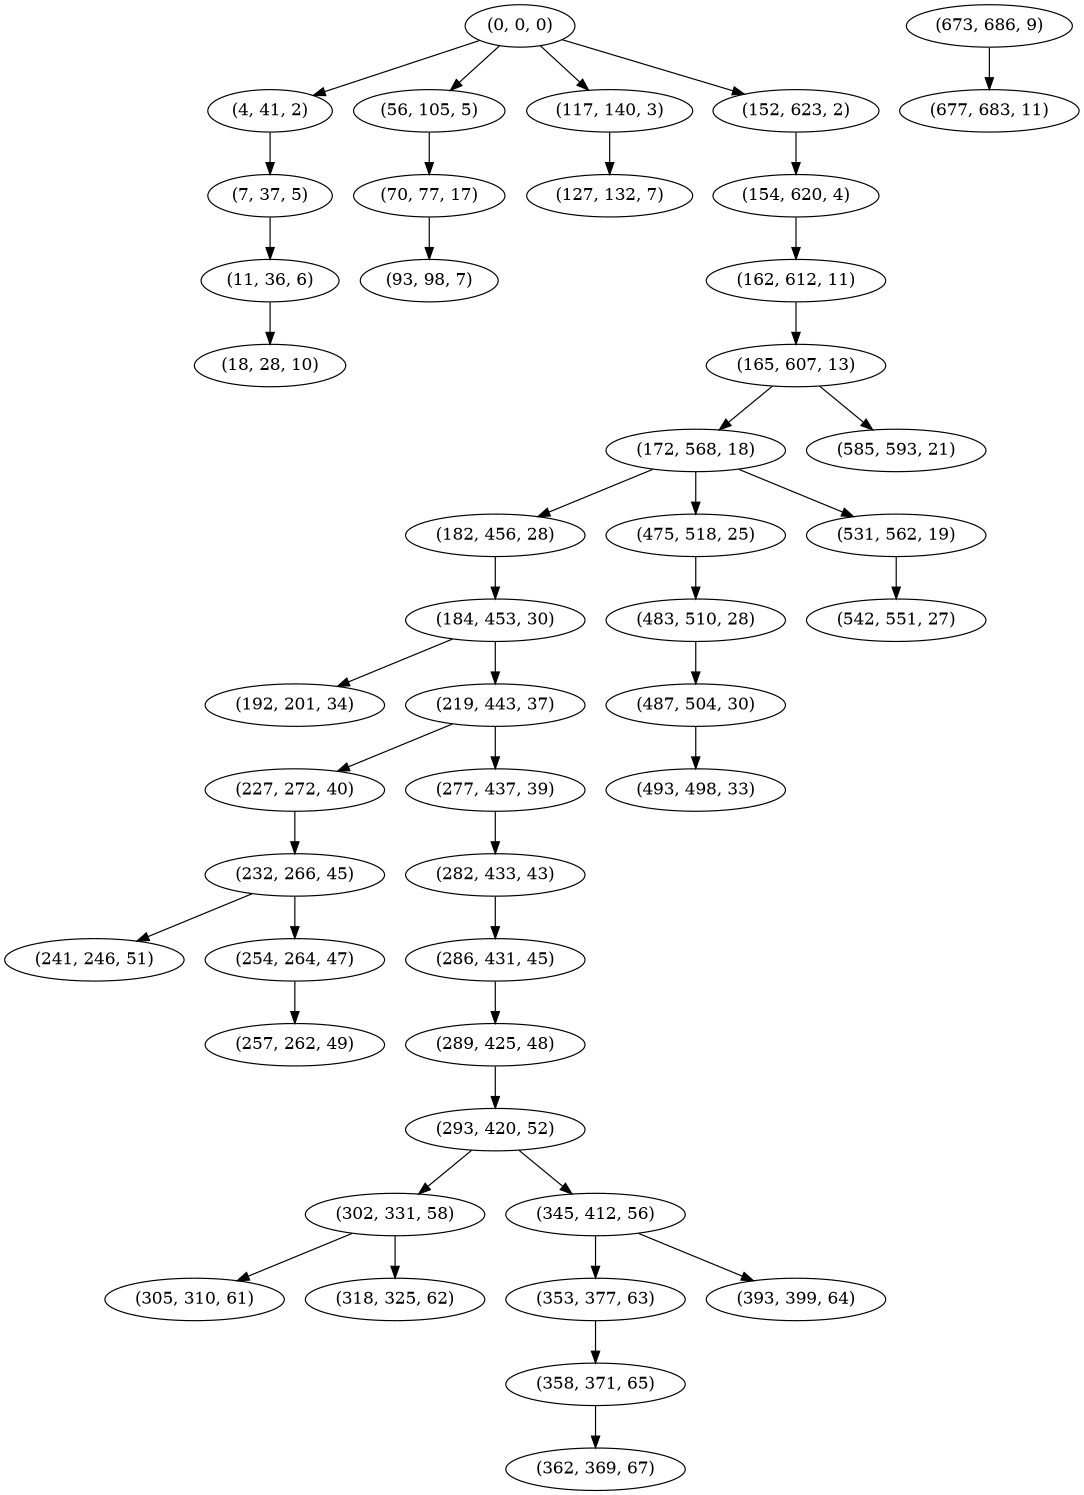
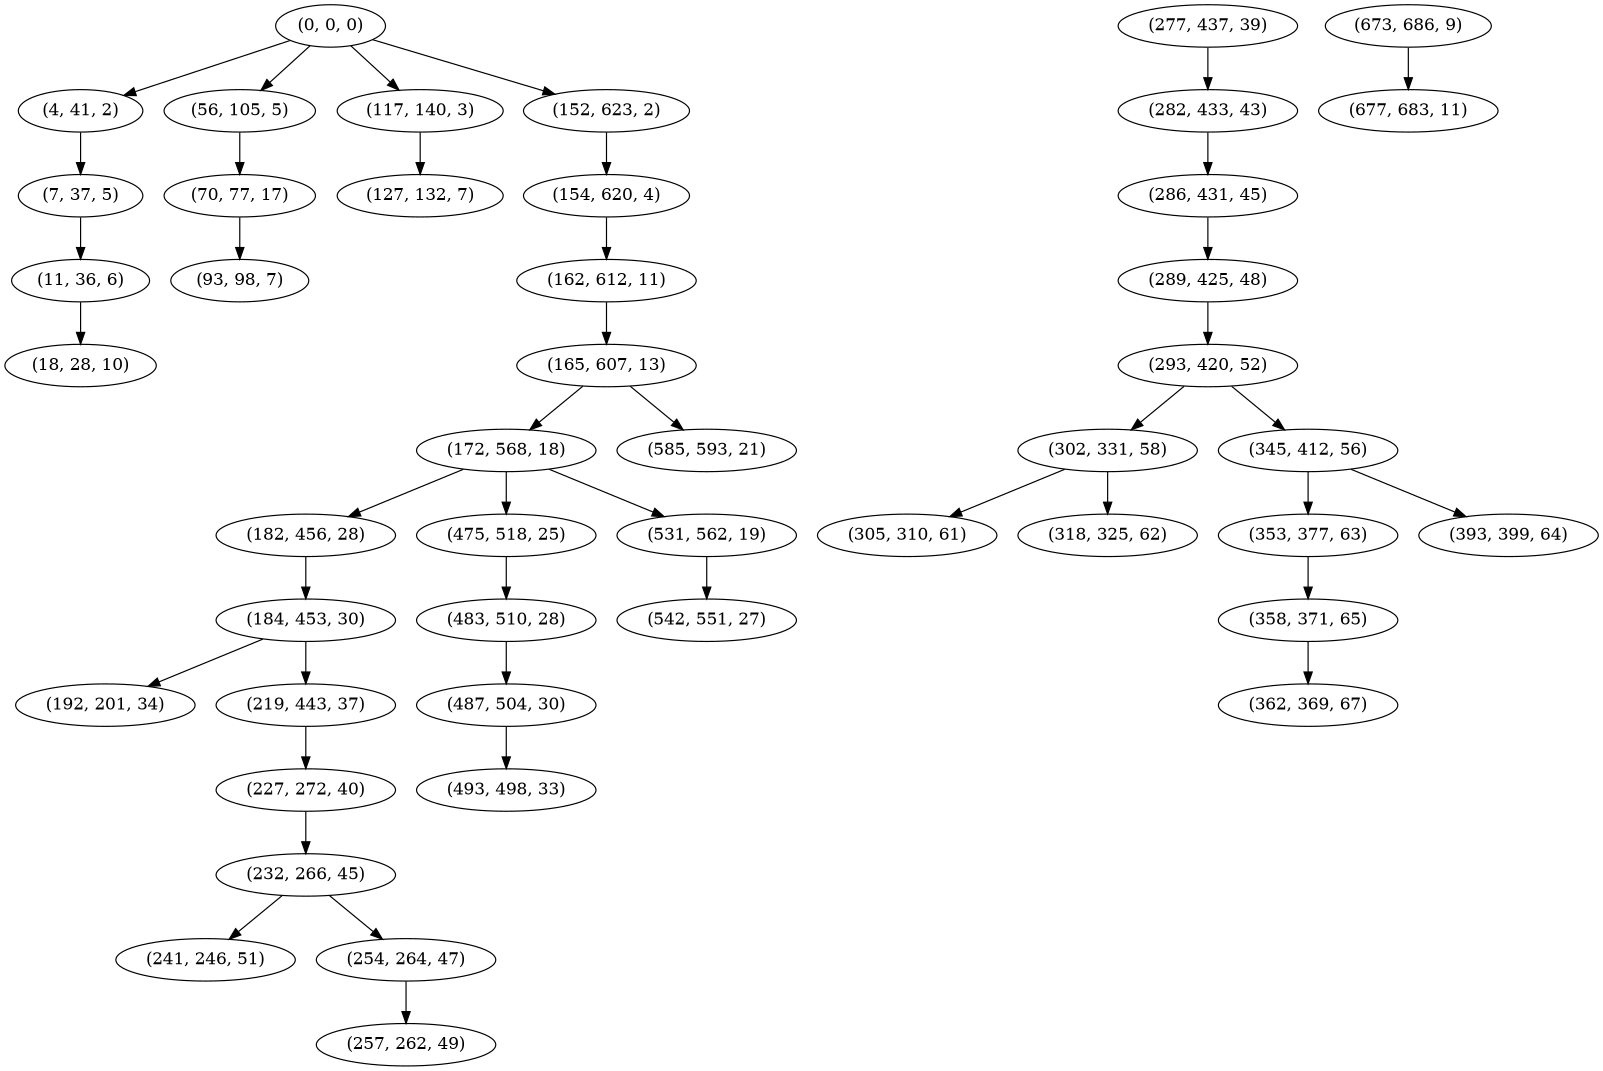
edge "(219, 443, 37)" -> "(277, 437, 39)": removed
